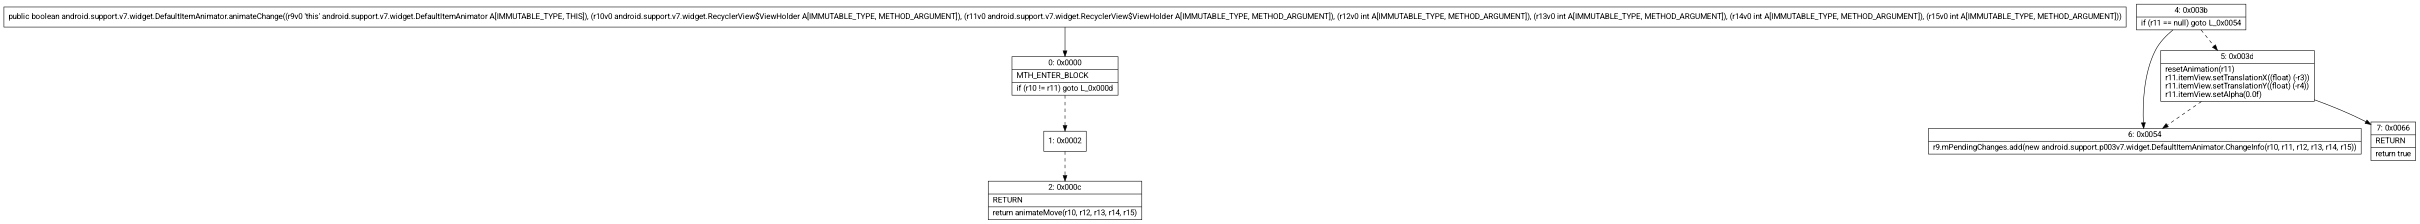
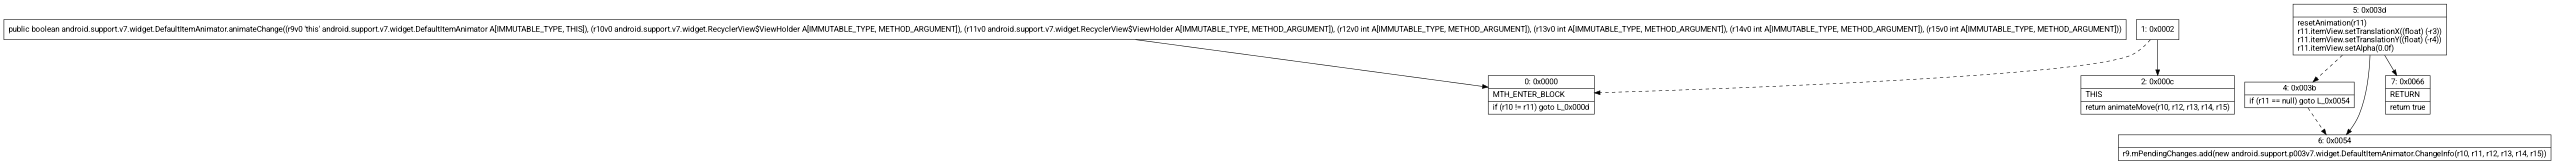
edge "4: 0x003b" -> "5: 0x003d": reversed
edge "4: 0x003b" -> "6: 0x0054": style solid -> dashed
edge "0: 0x0000" -> "1: 0x0002": reversed
edge "5: 0x003d" -> "6: 0x0054": style dashed -> solid
edge "1: 0x0002" -> "2: 0x000c": style dashed -> solid
node "2: 0x000c": text "RETURN" -> "THIS"
